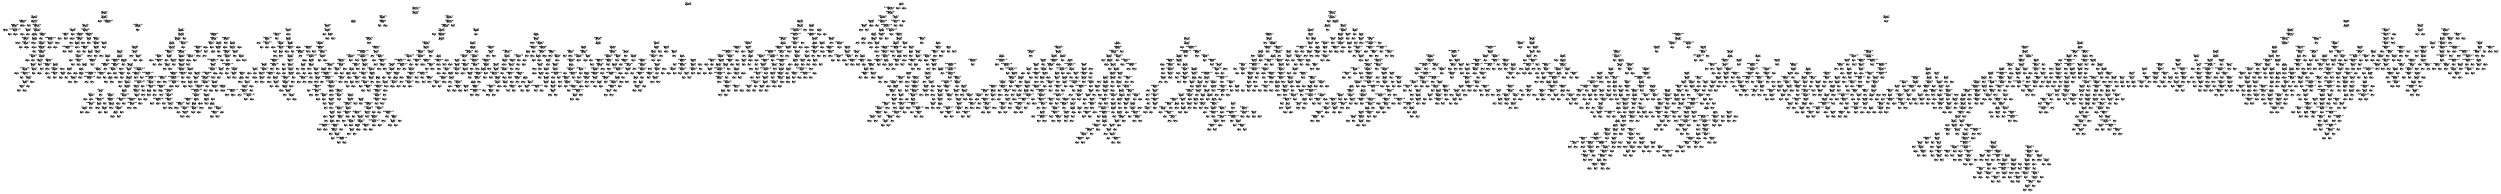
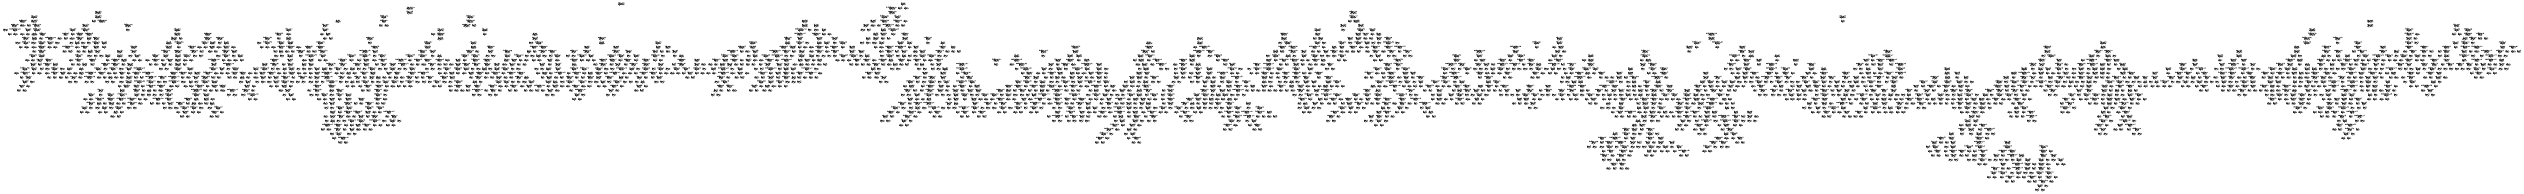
node "gini = 0.0 samples = 185 value = [185, 0]": added
